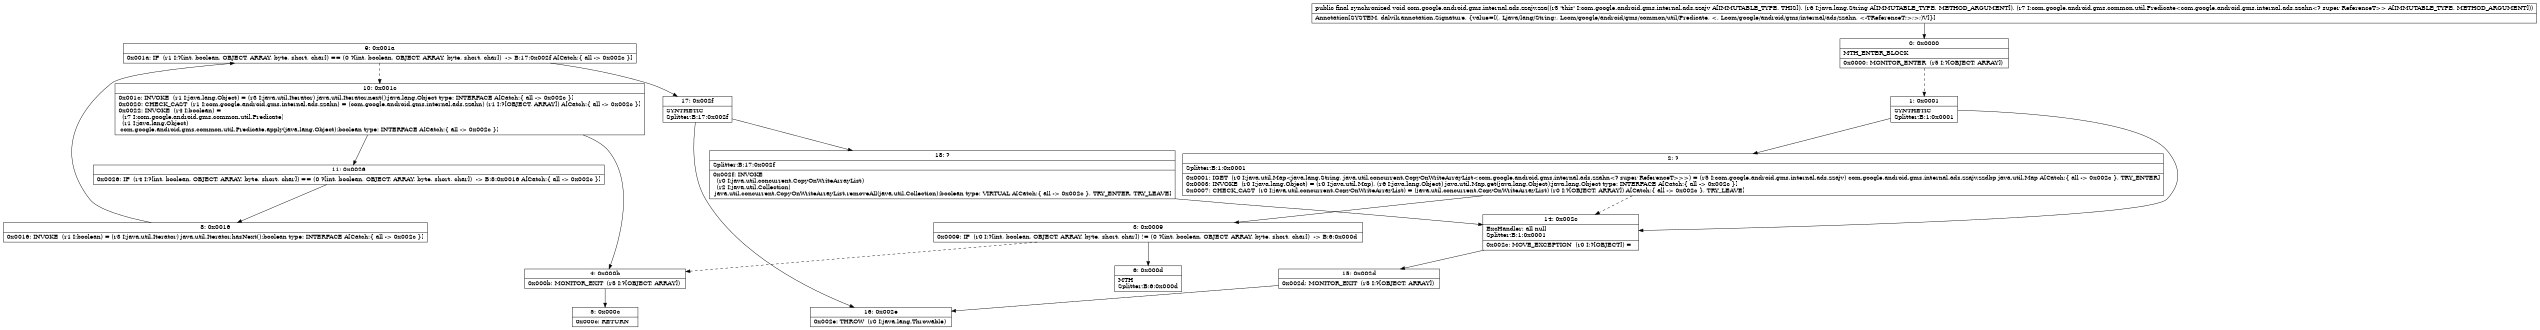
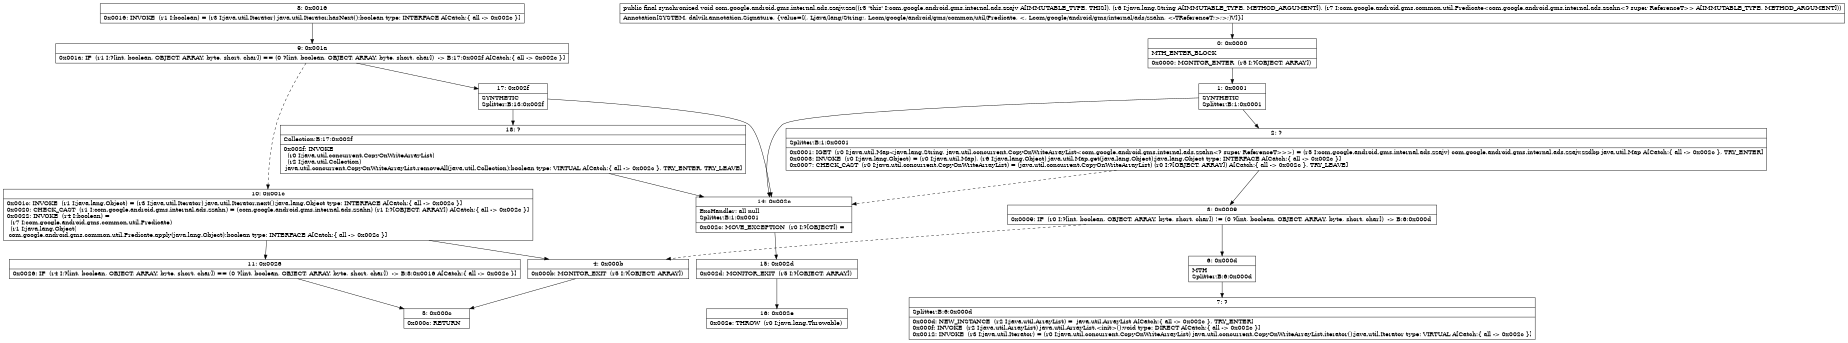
edge "0: 0x0000" -> "1: 0x0001": style dashed -> solid
node "17: 0x002f": text "Splitter:B:17:0x002f" -> "Splitter:B:13:0x002f"
node "18: ?": text "Splitter:B:17:0x002f" -> "Collection:B:17:0x002f"
edge "11: 0x0026" -> "8: 0x0016": now "11: 0x0026" -> "5: 0x000c"
edge "17: 0x002f" -> "16: 0x002e": now "17: 0x002f" -> "14: 0x002c"
node "7: ?": added
